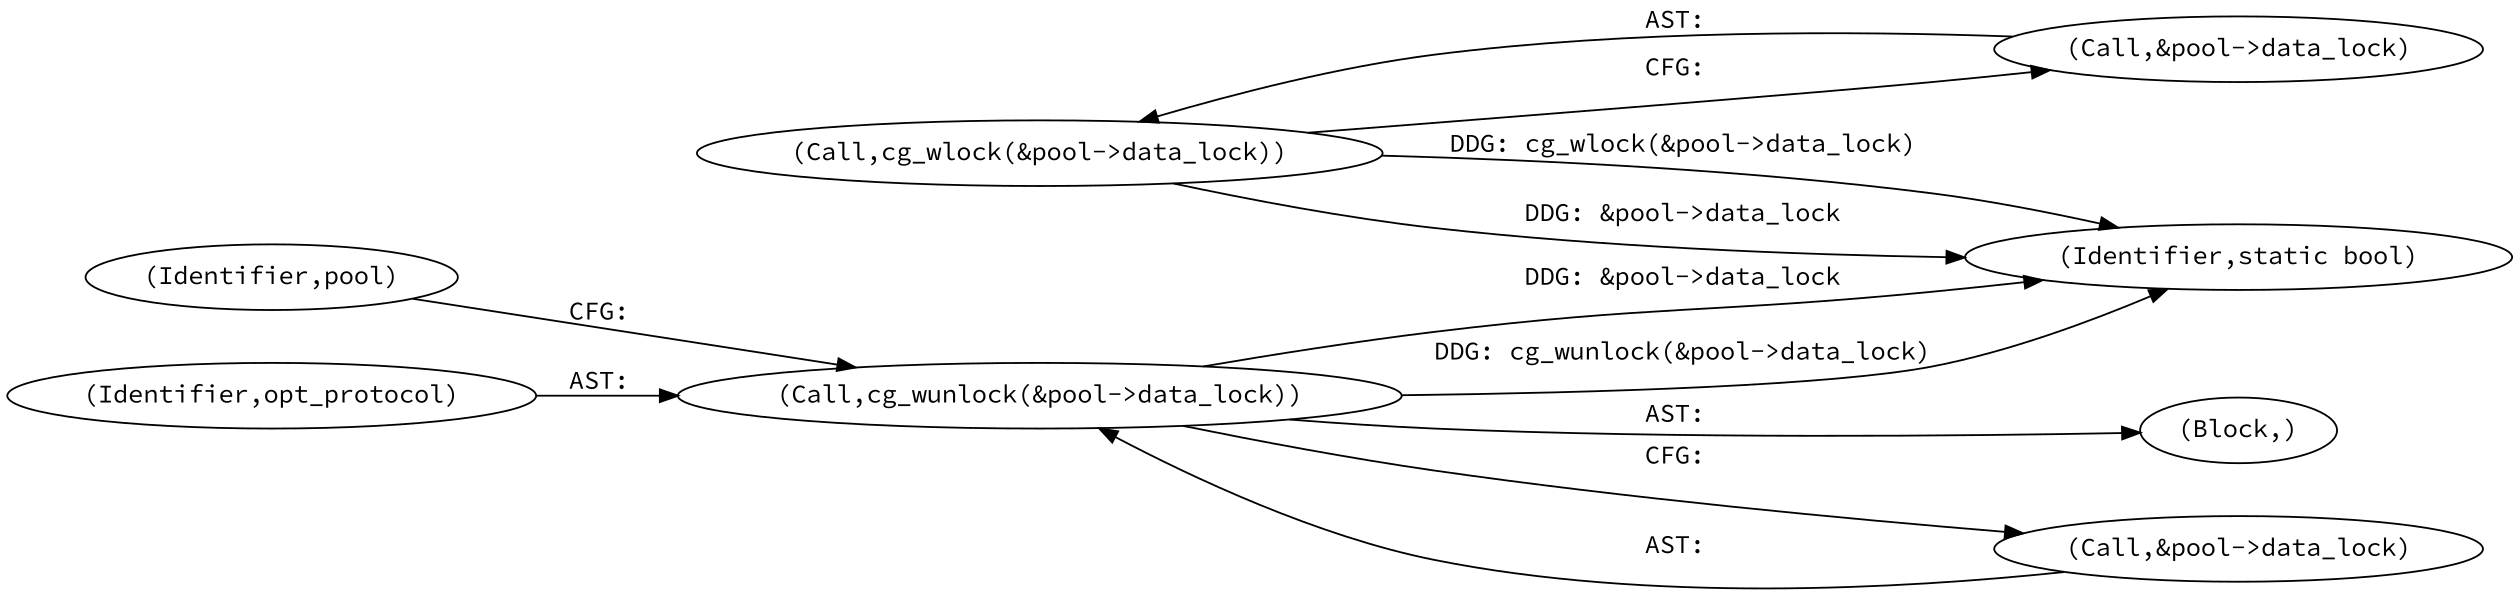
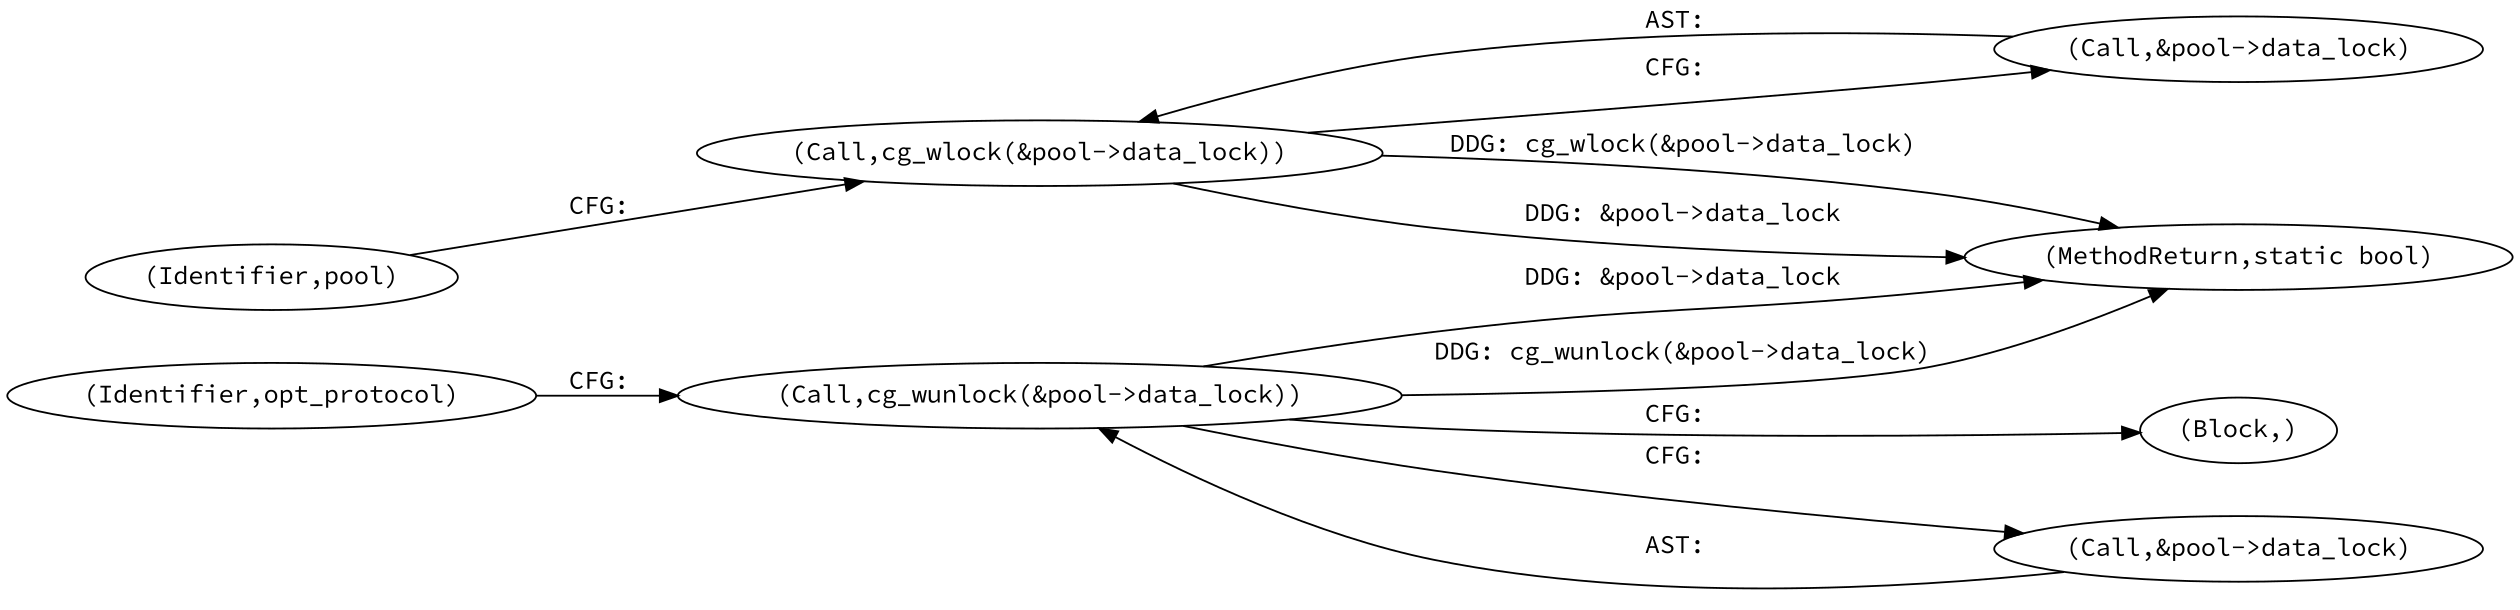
node "(Identifier,static bool)": label "(Identifier,static bool)" -> "(MethodReturn,static bool)"
edge "(Identifier,pool)" -> "(Call,cg_wunlock(&pool->data_lock))": now "(Identifier,pool)" -> "(Call,cg_wlock(&pool->data_lock))"
edge "(Identifier,opt_protocol)" -> "(Call,cg_wunlock(&pool->data_lock))": label "AST: " -> "CFG: "
edge "(Call,cg_wunlock(&pool->data_lock))" -> "(Block,)": label "AST: " -> "CFG: "
